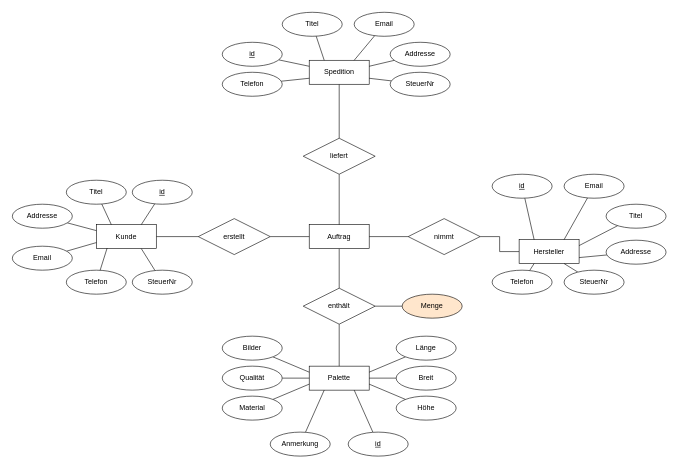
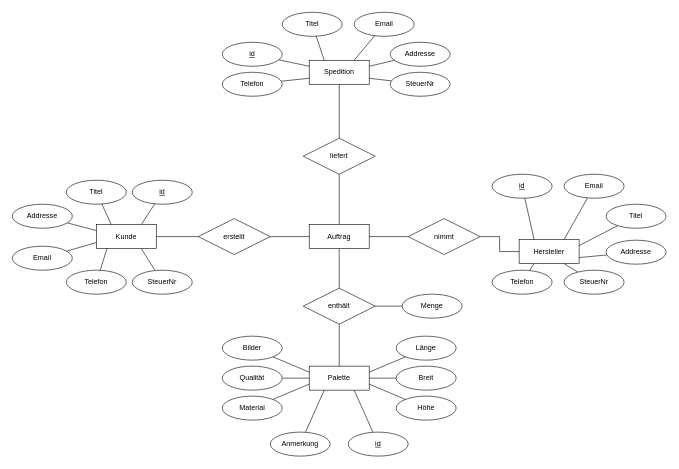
node "Menge": fillcolor #ffe6cc -> #ffffff
